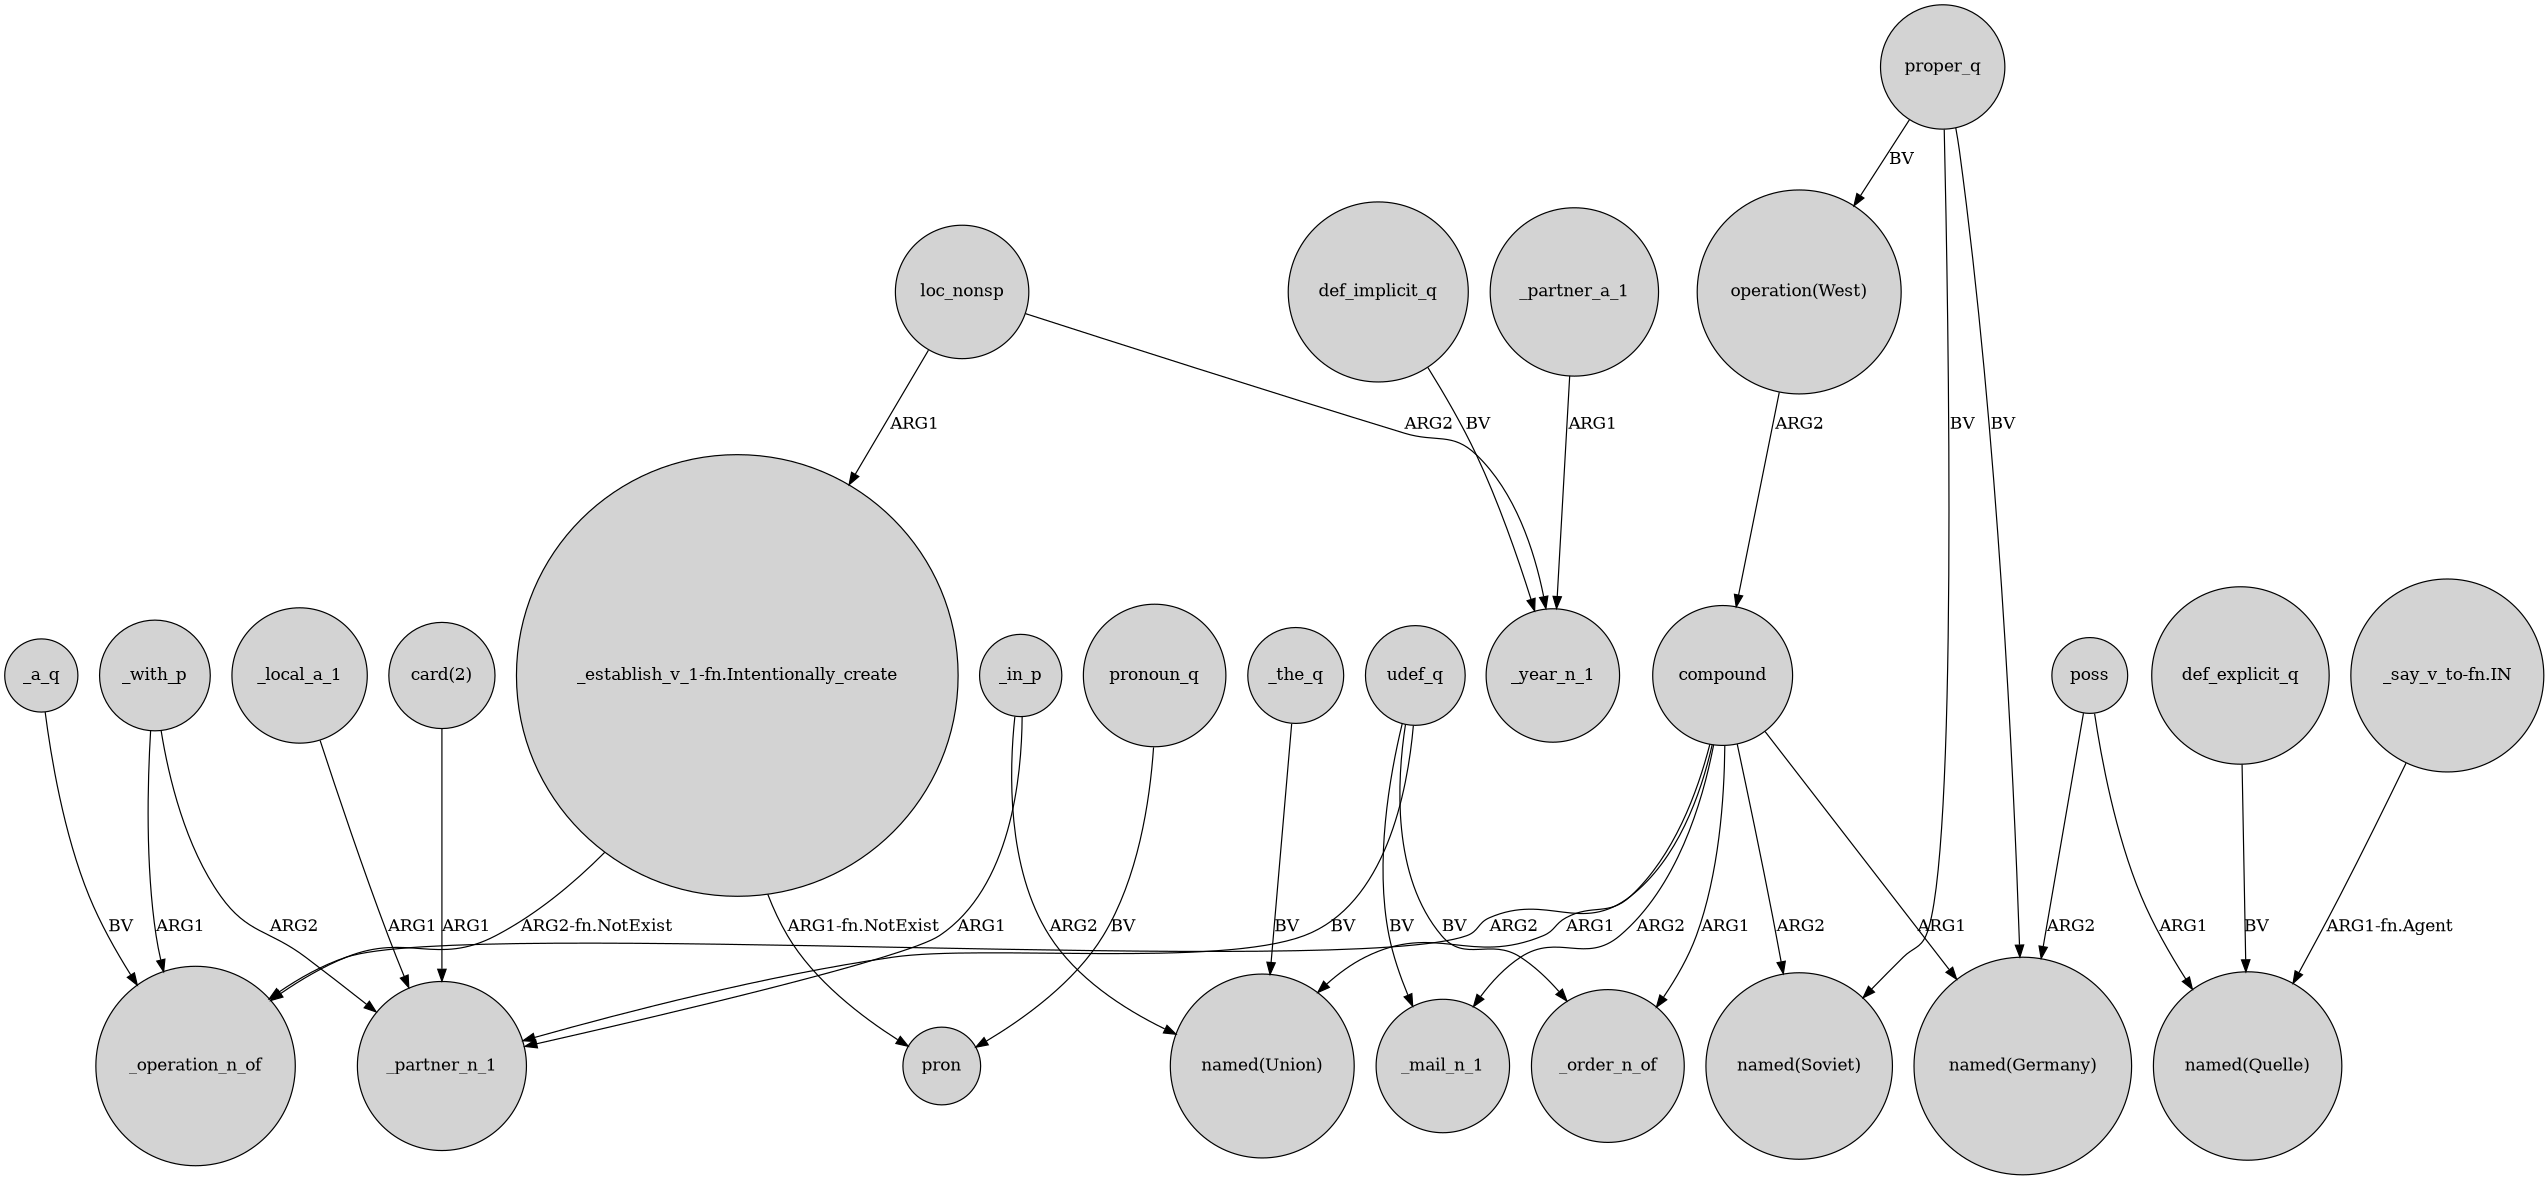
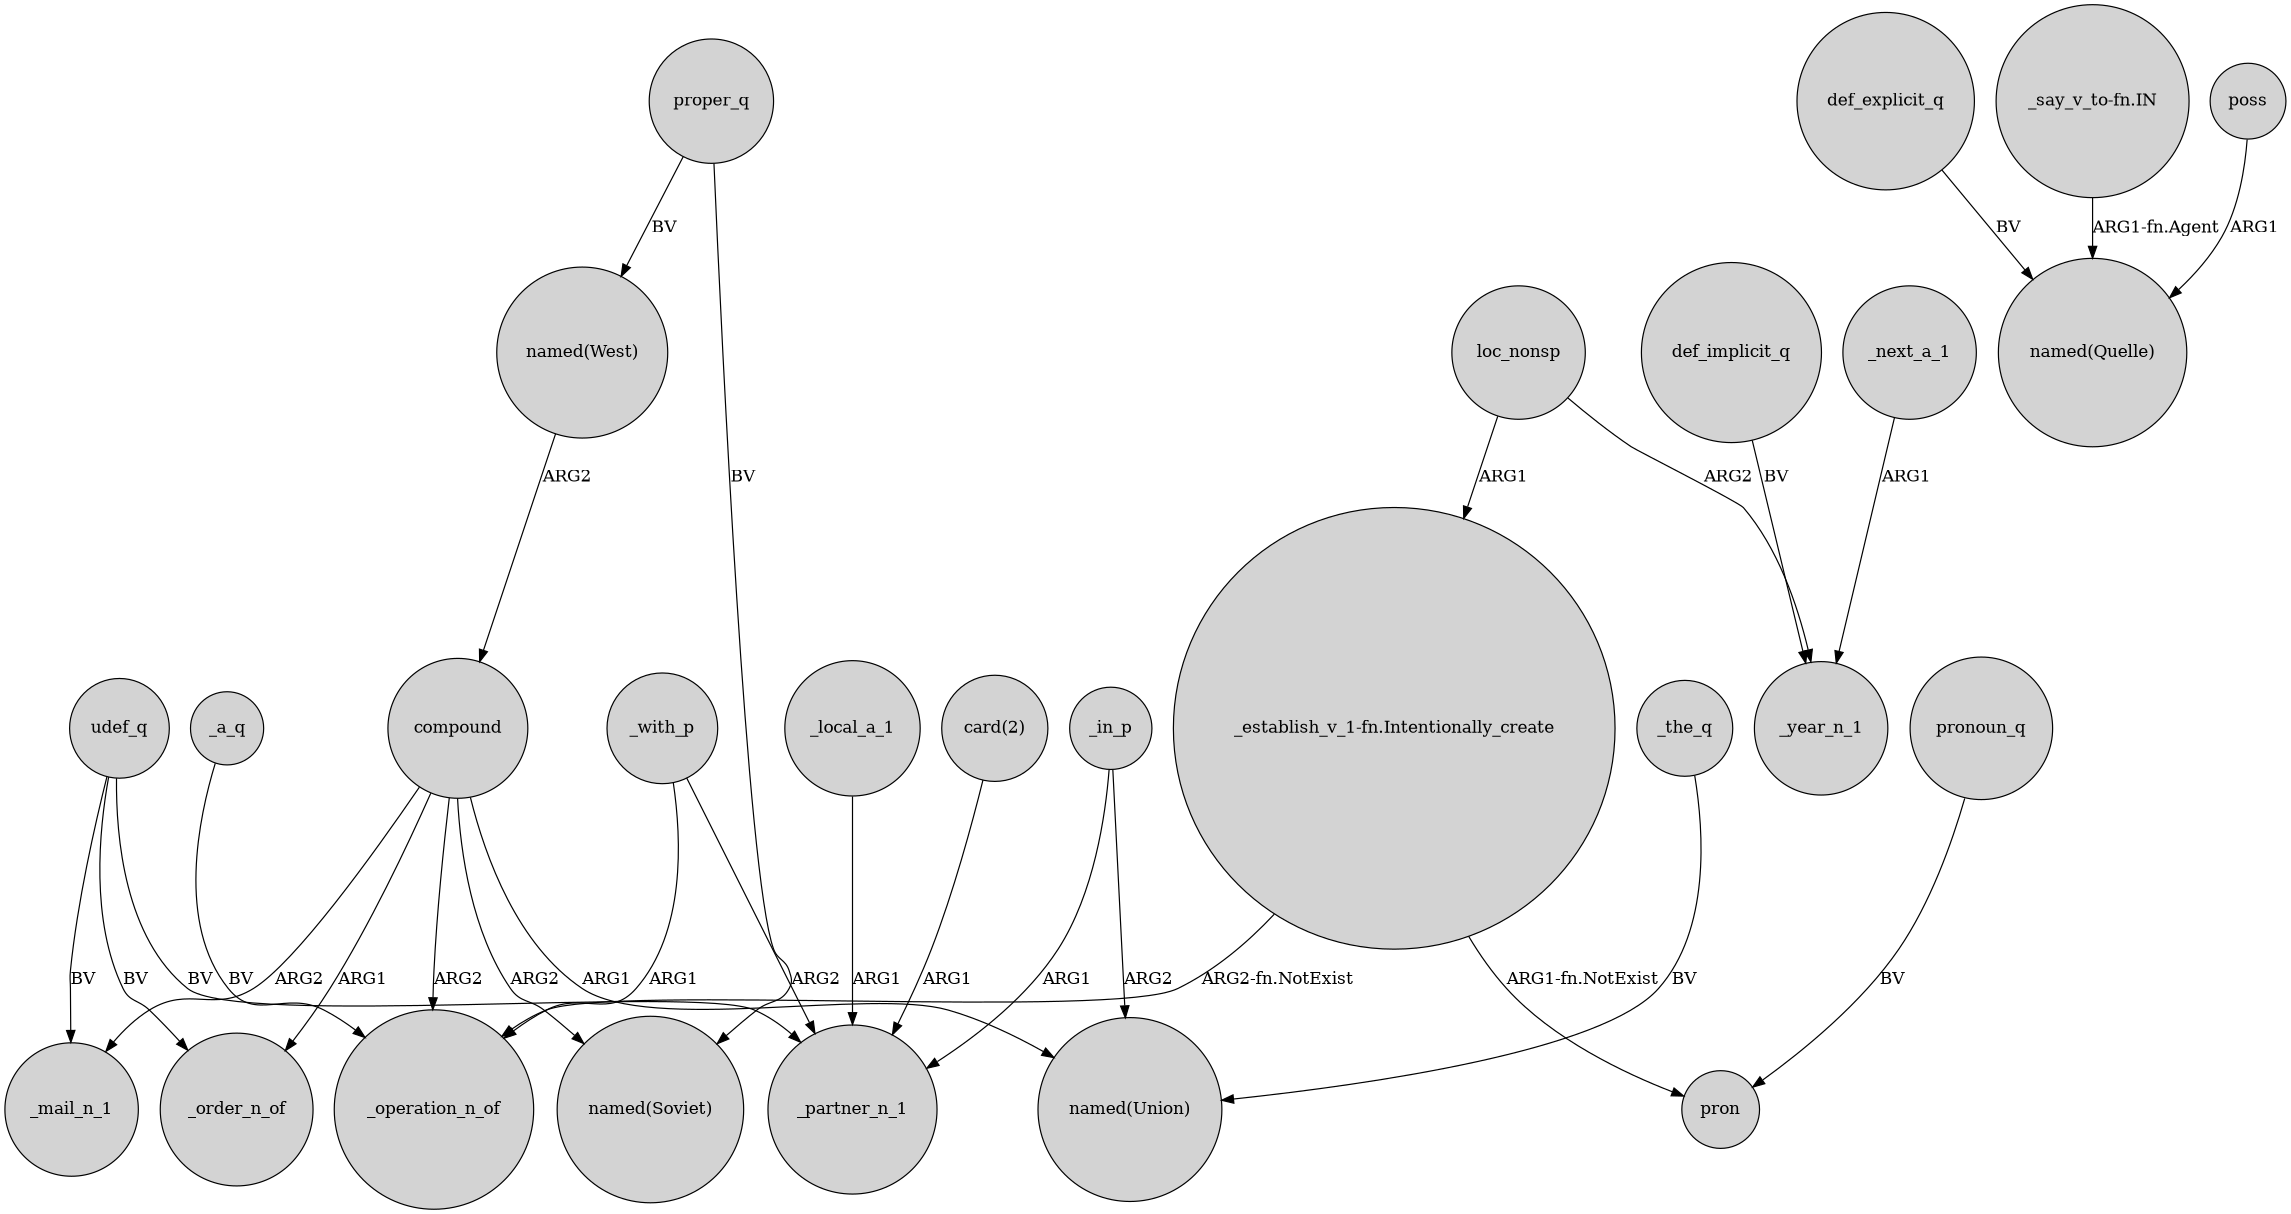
node "_partner_a_1": label "_partner_a_1" -> "_next_a_1"
node "operation(West)": label "operation(West)" -> "named(West)"
node "named(Germany)": removed
